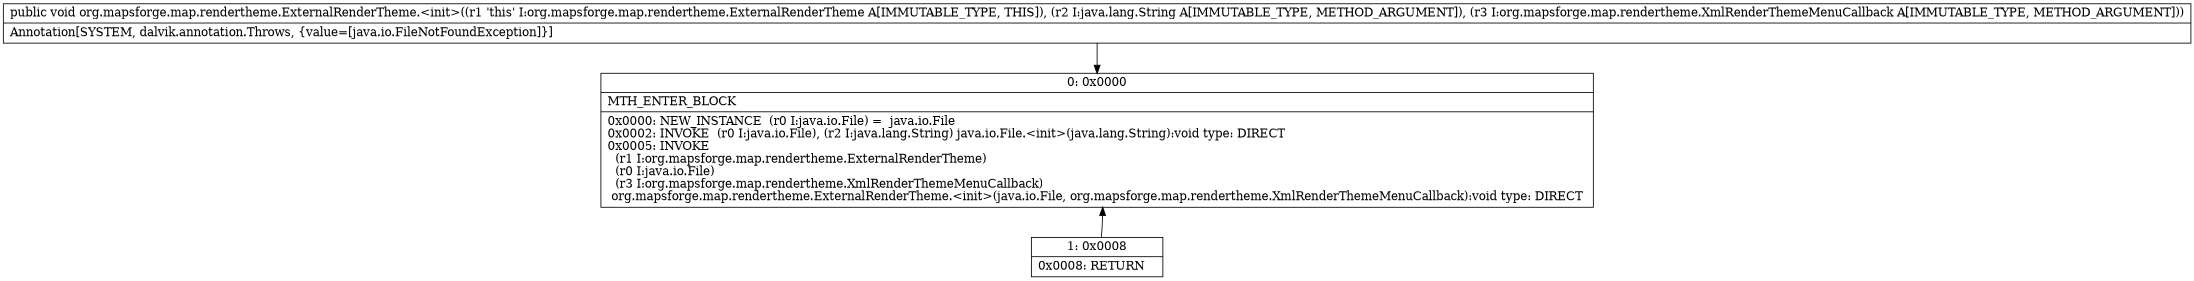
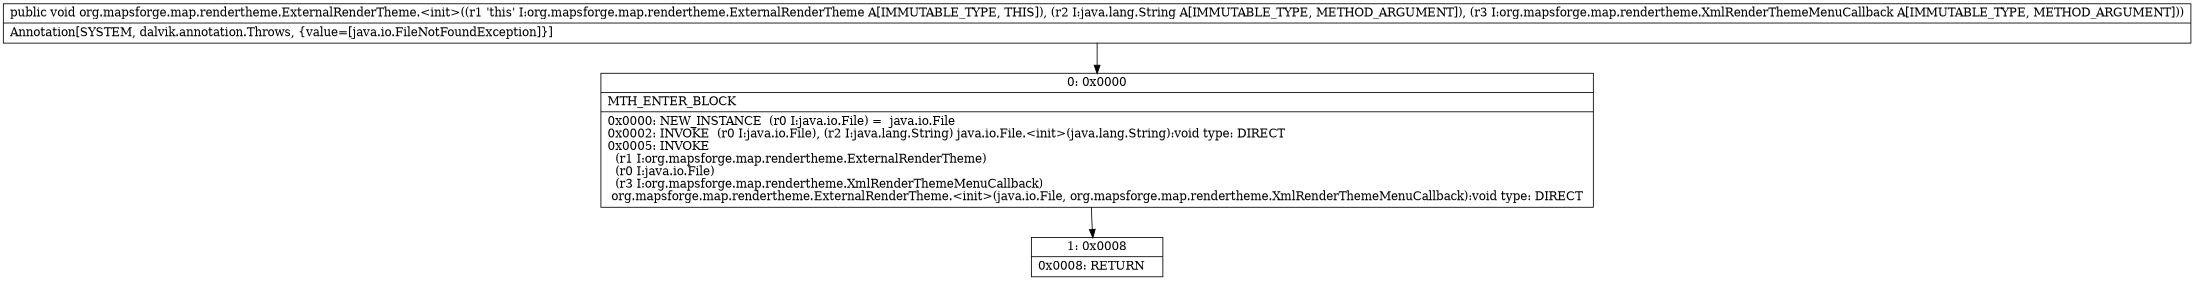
edge "1: 0x0008" -> "0: 0x0000": reversed
